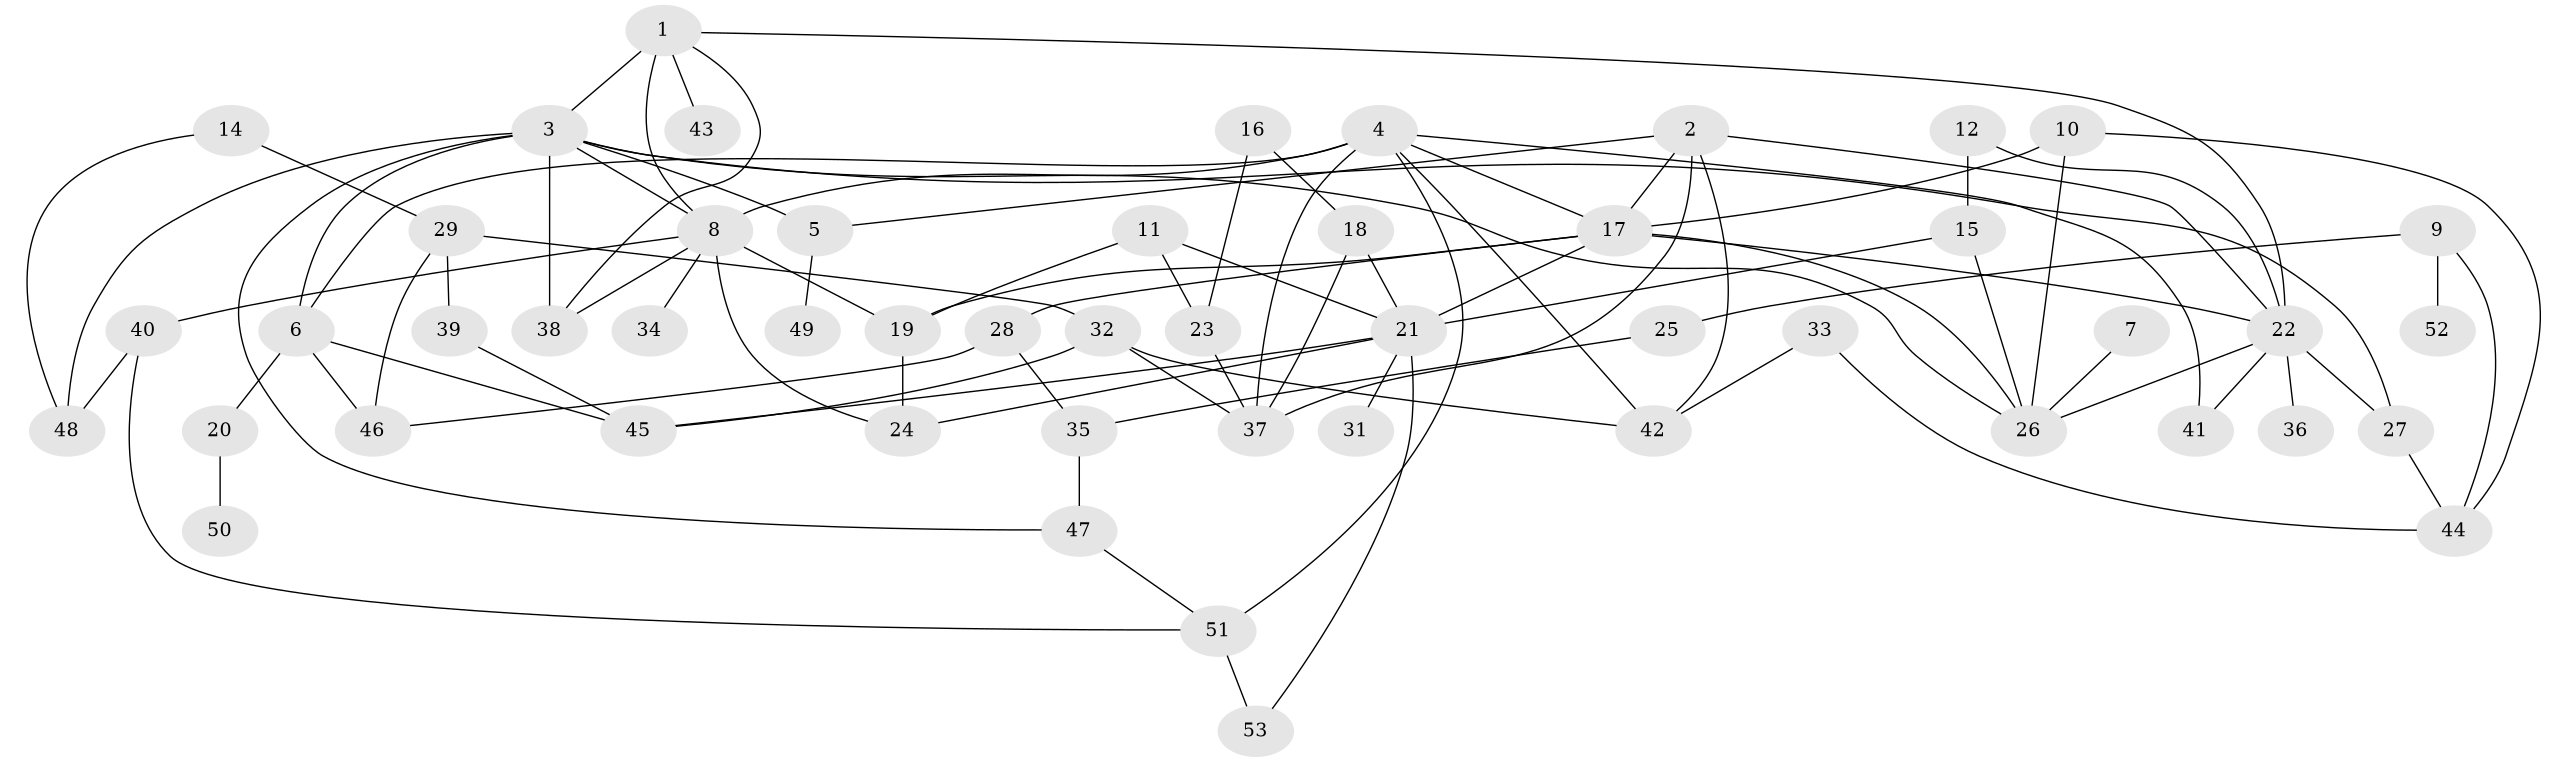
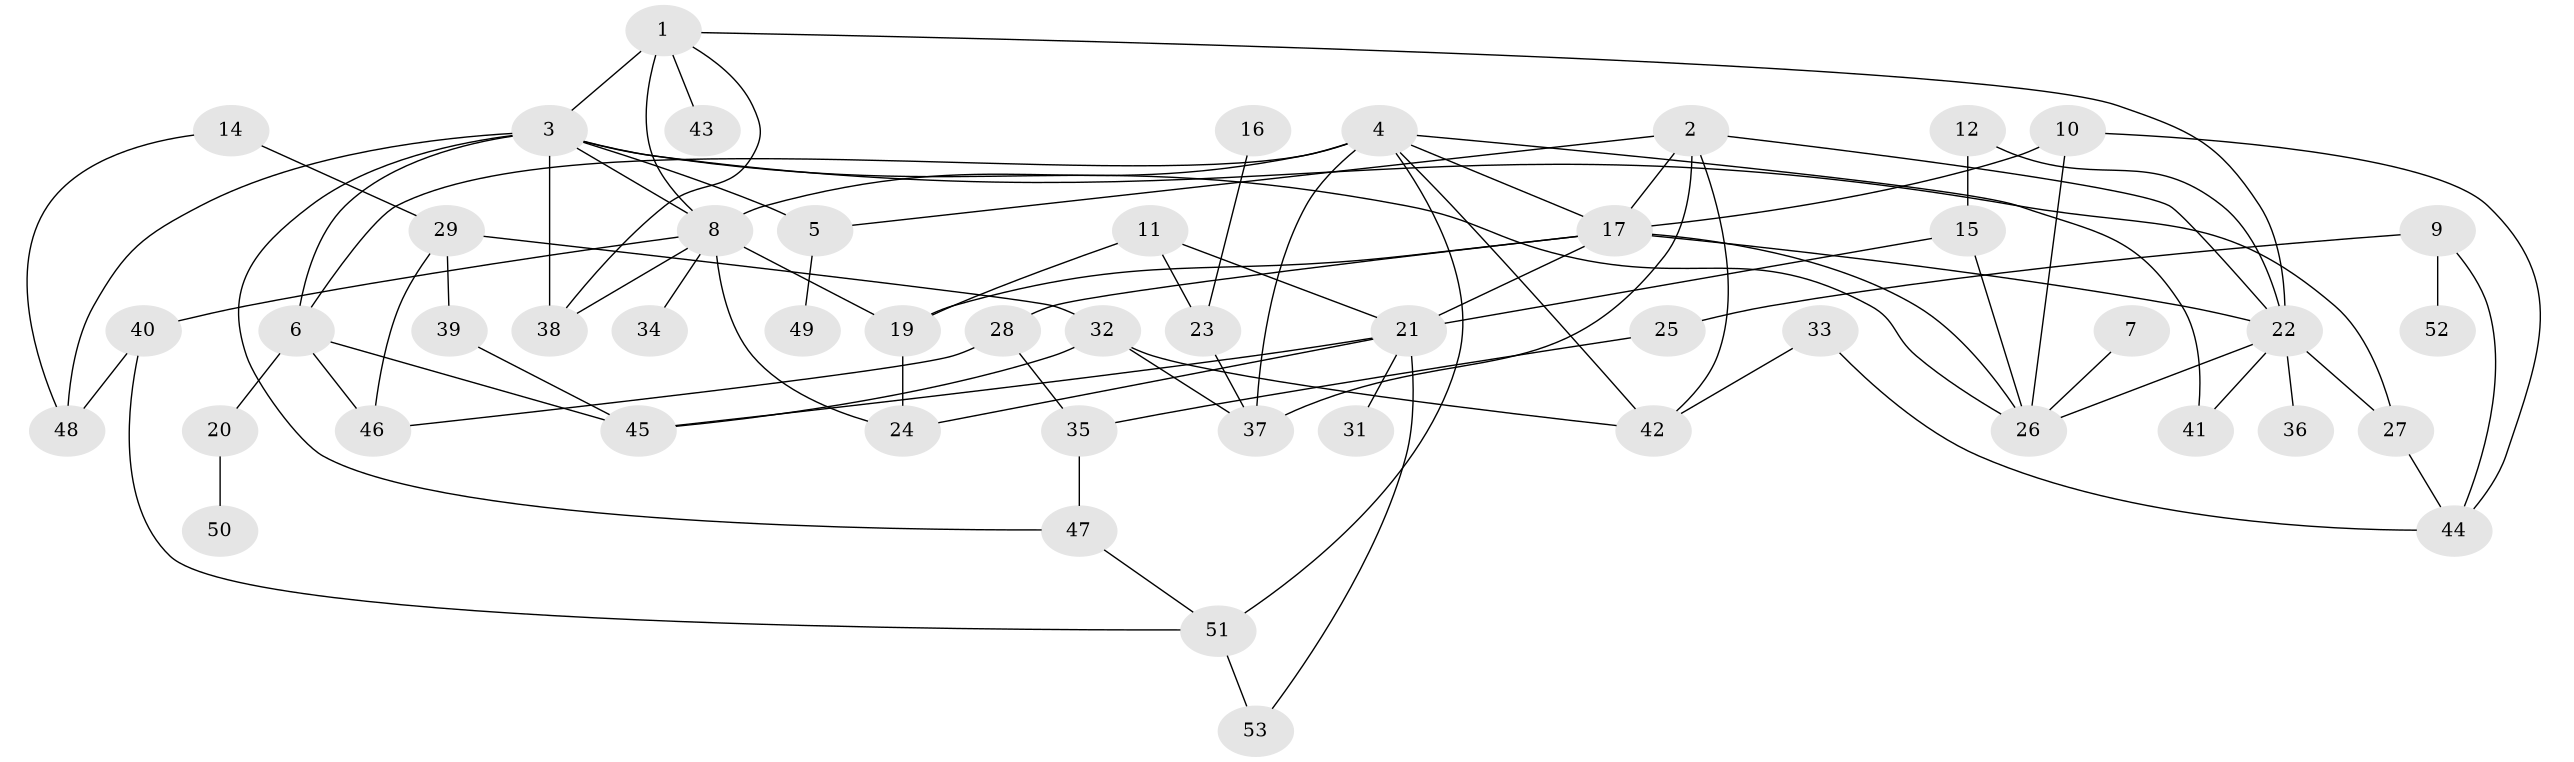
node "18": removed
